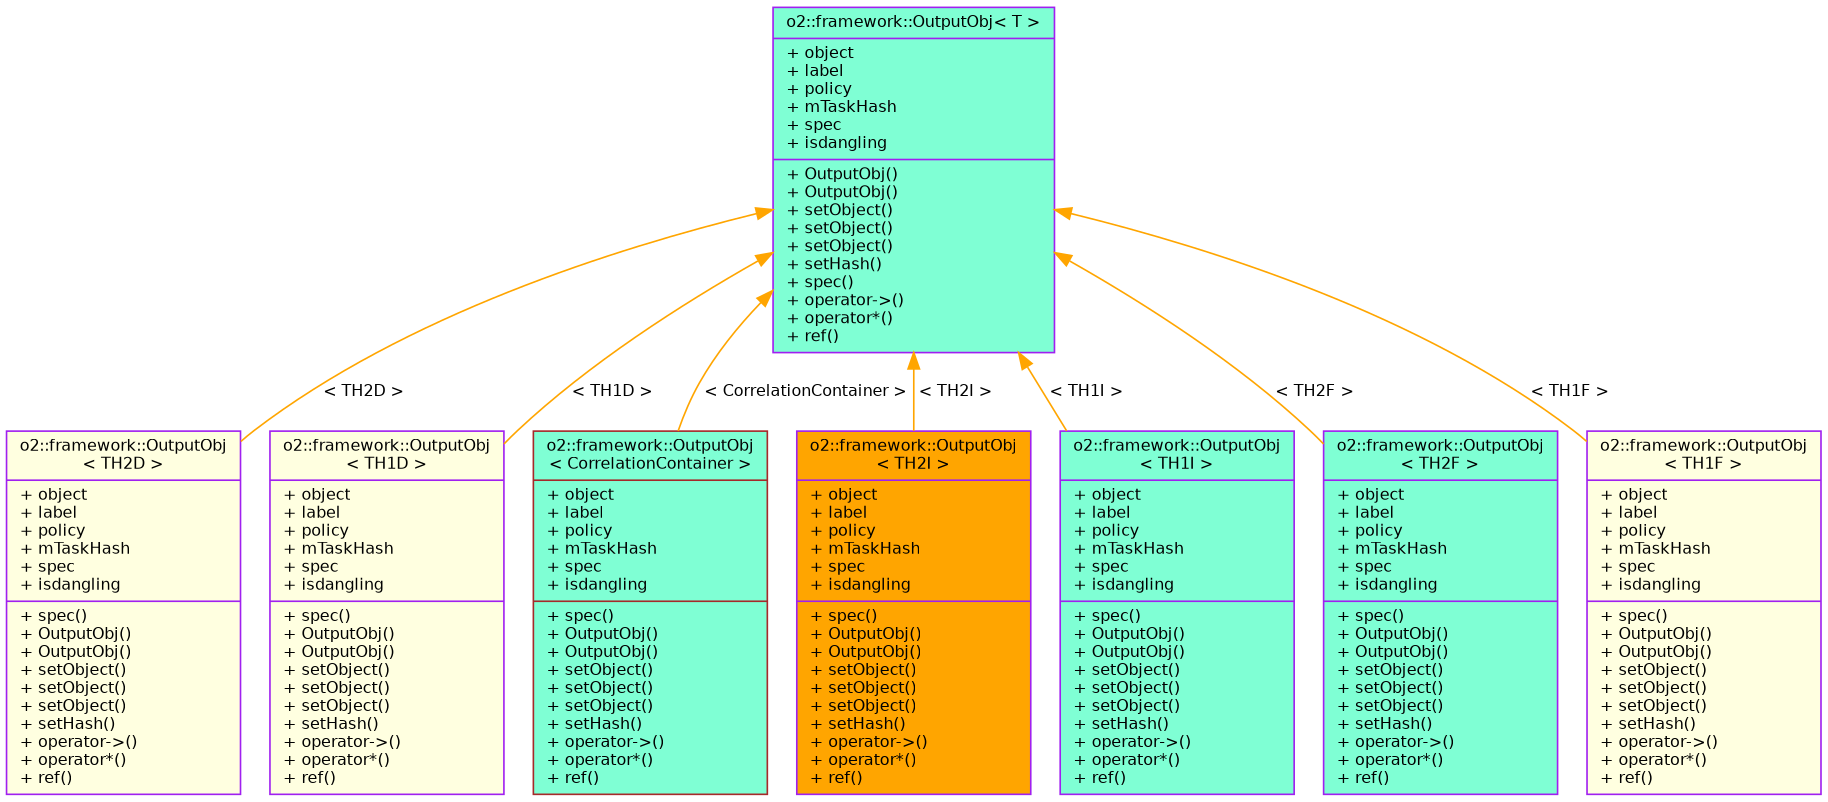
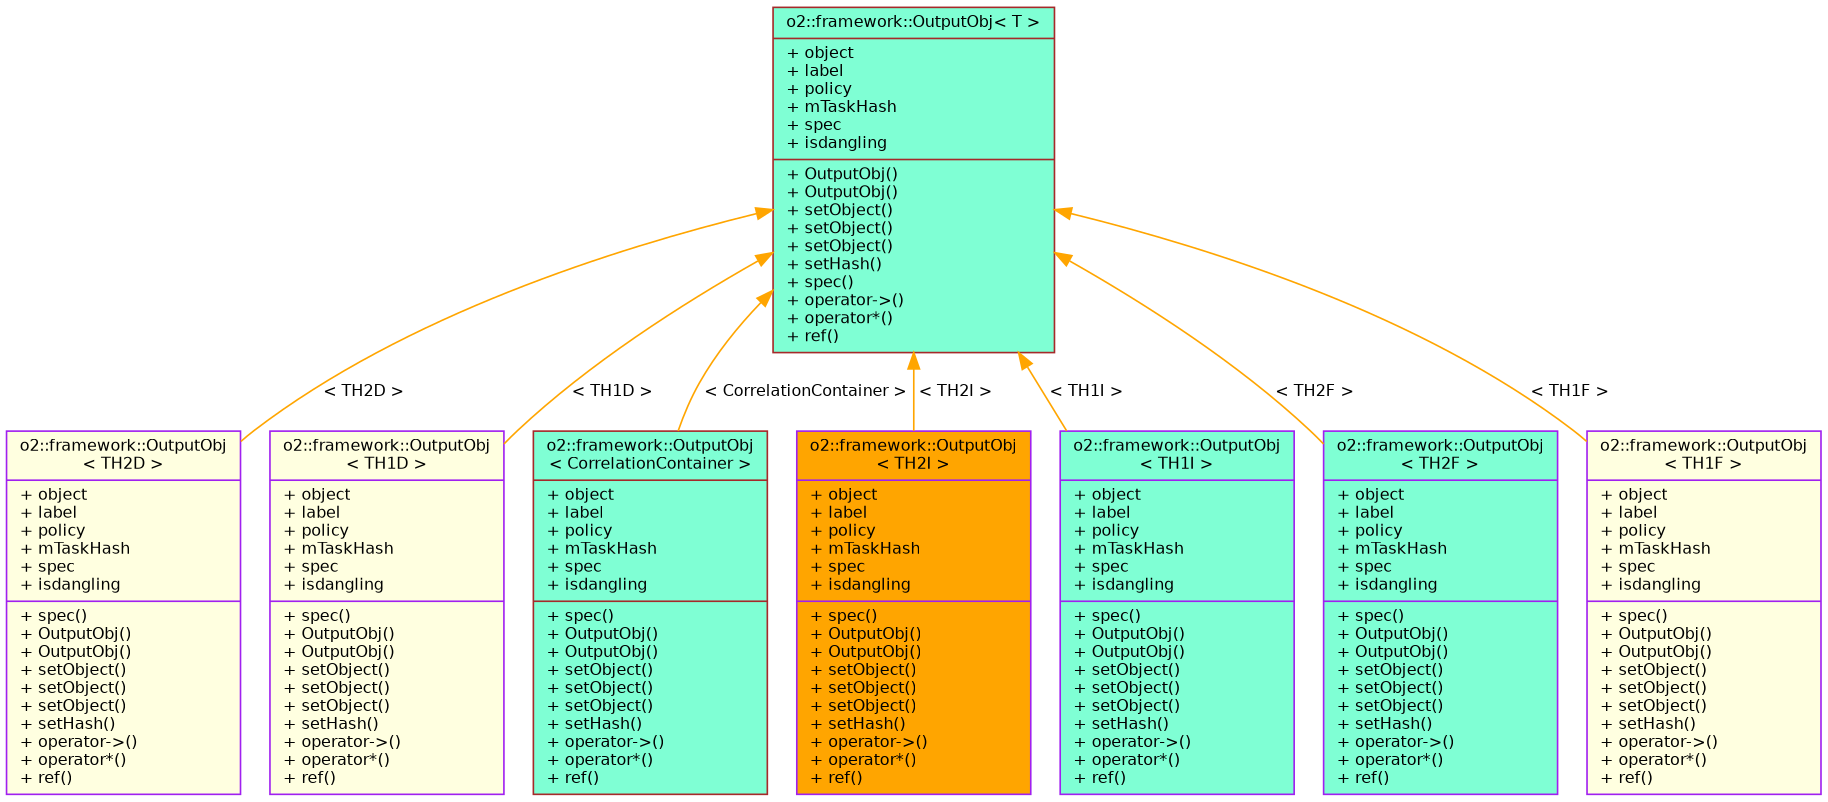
node "o2::framework::OutputObj< T >": color purple -> brown
